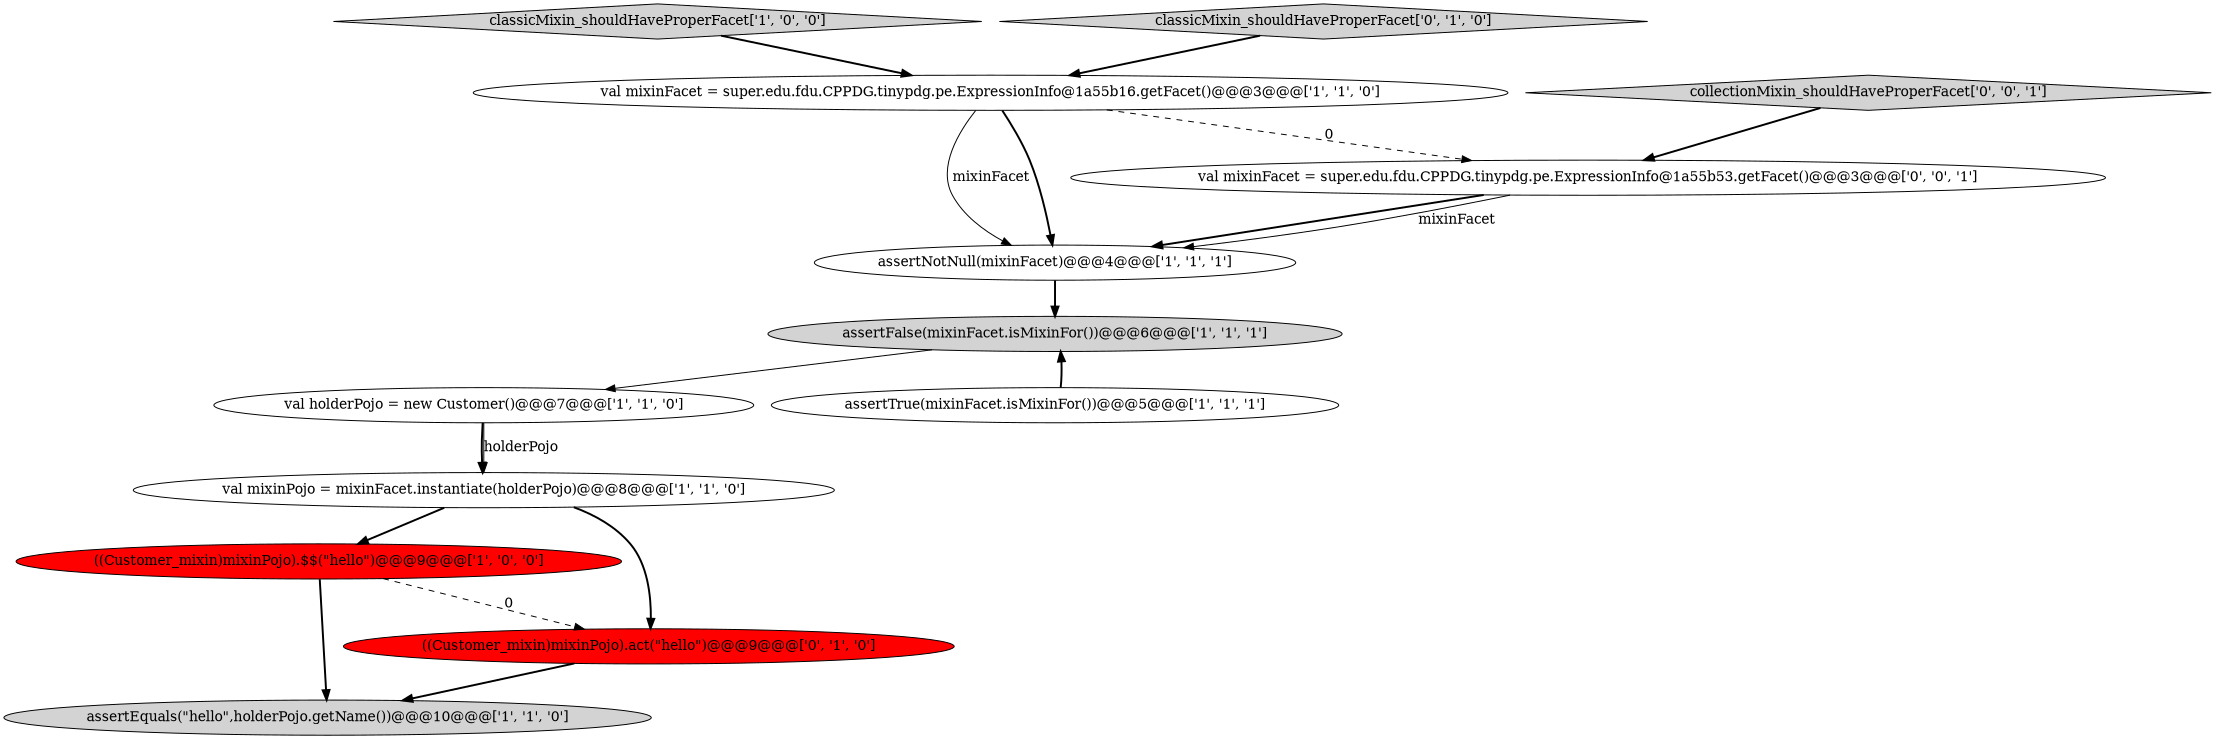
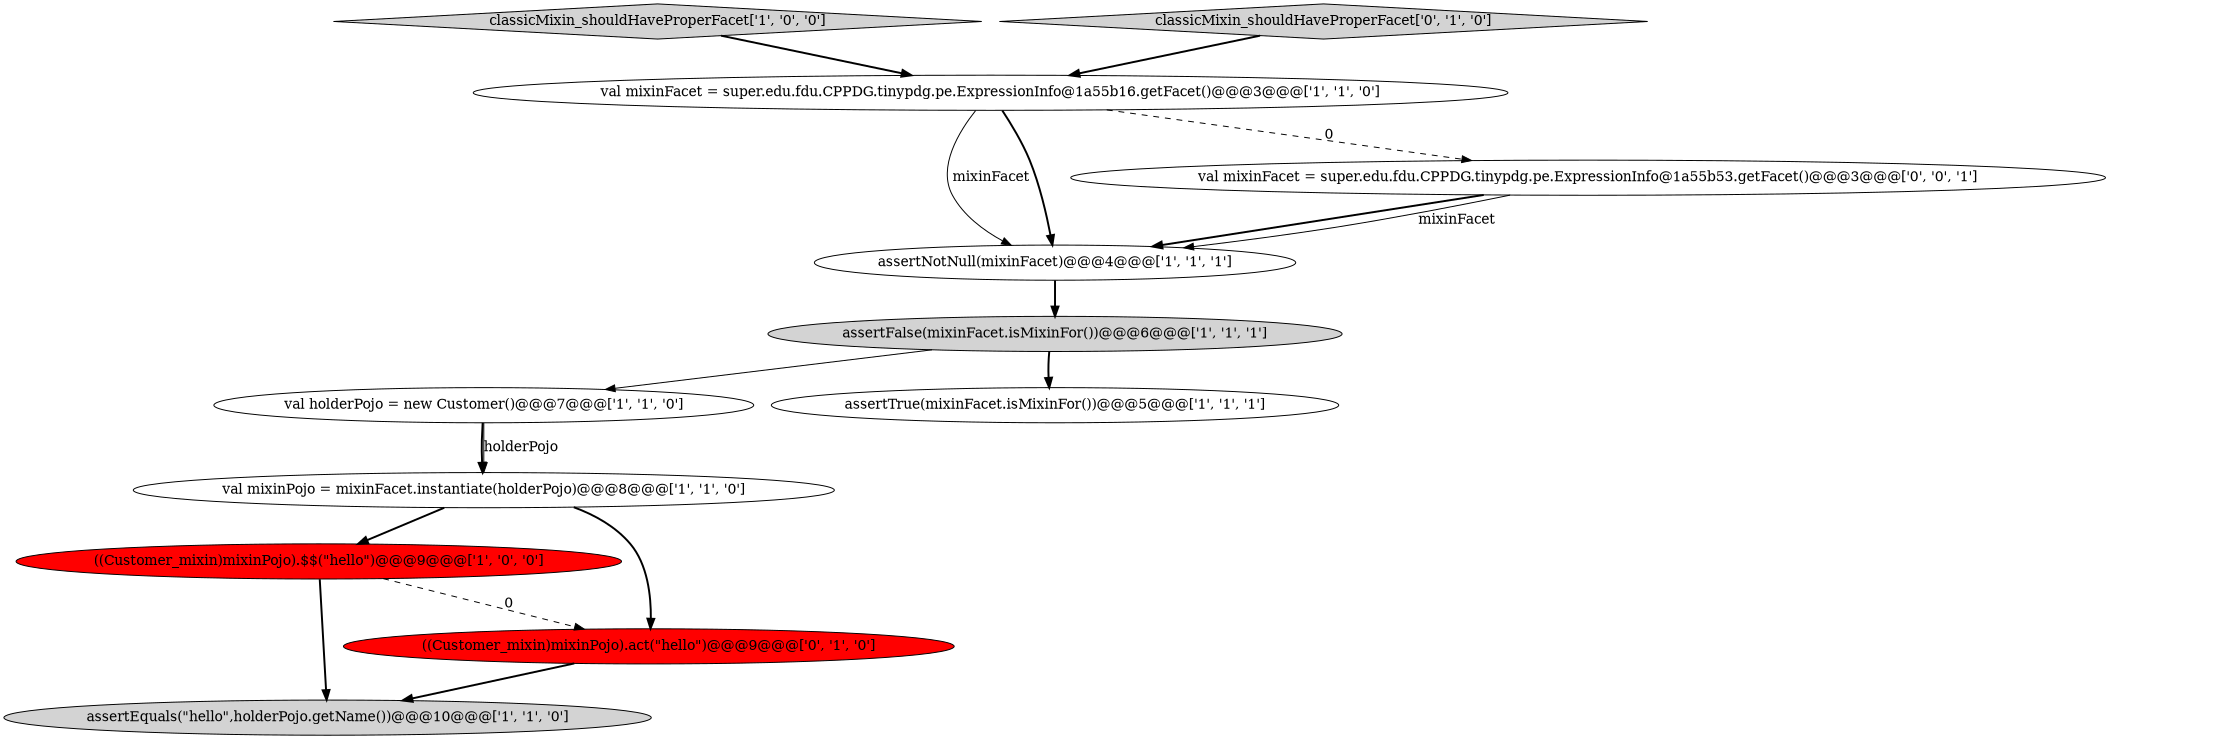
node "collectionMixin_shouldHaveProperFacet['0', '0', '1']": removed
edge "assertTrue(mixinFacet.isMixinFor())@@@5@@@['1', '1', '1']" -> "assertFalse(mixinFacet.isMixinFor())@@@6@@@['1', '1', '1']": reversed
